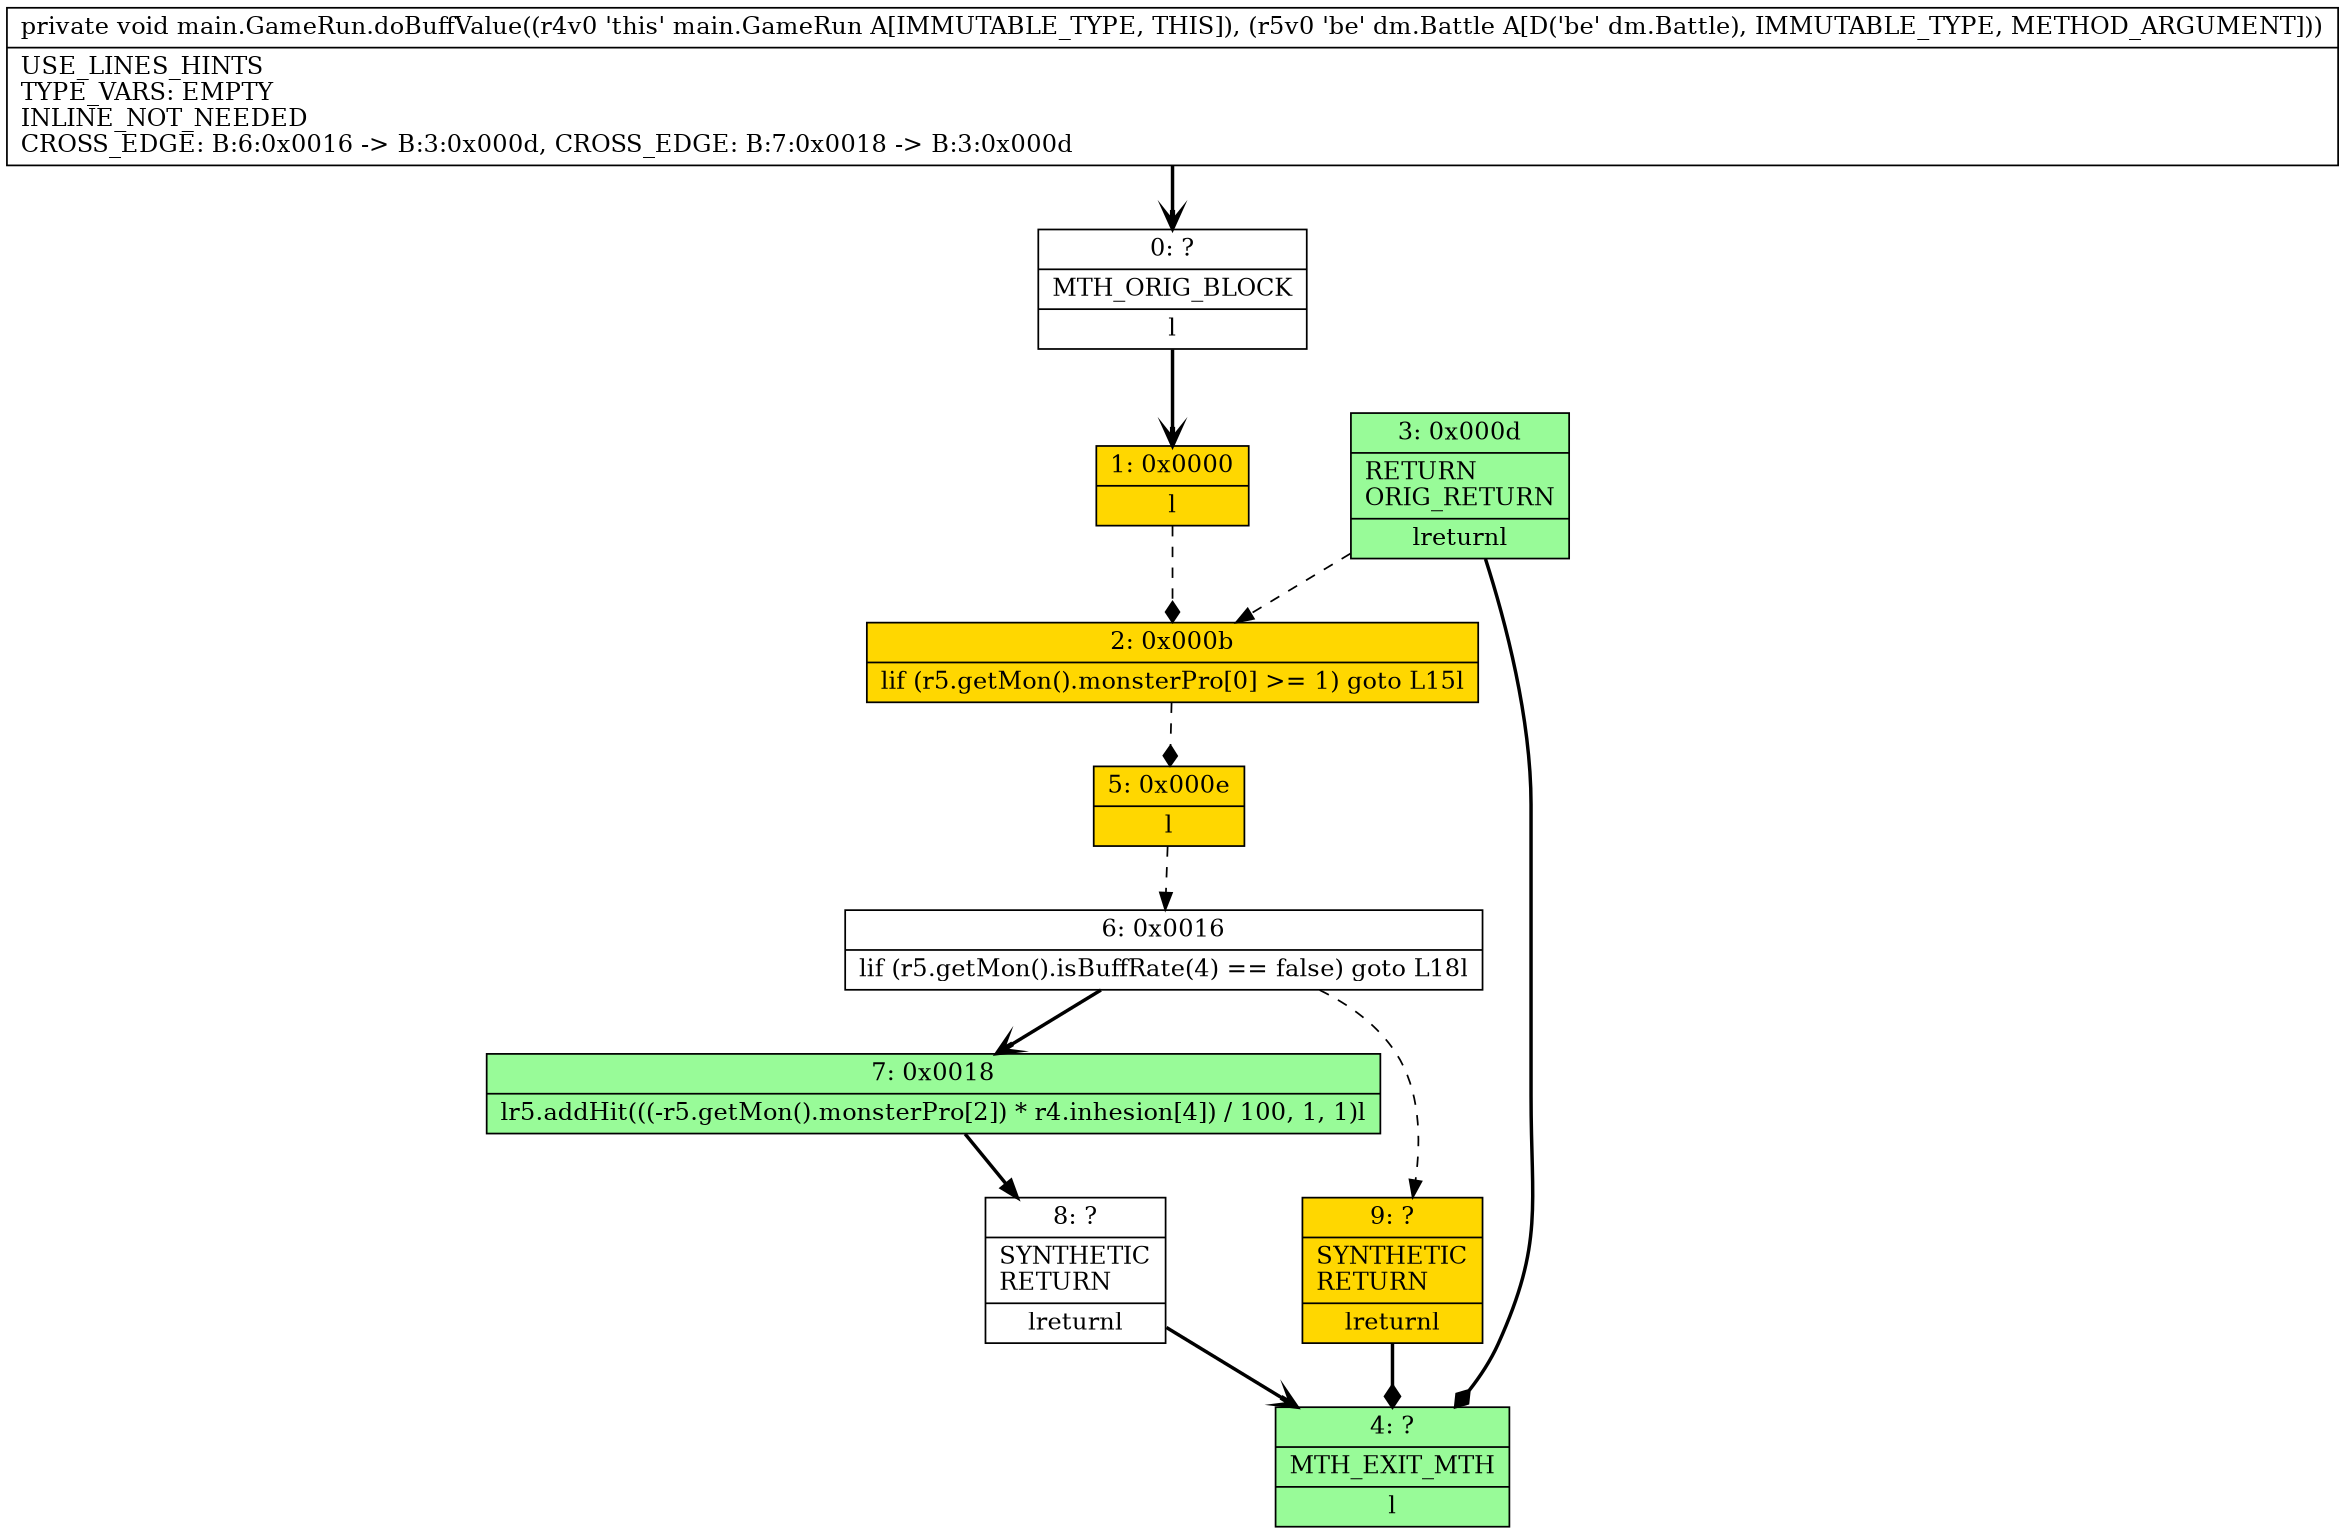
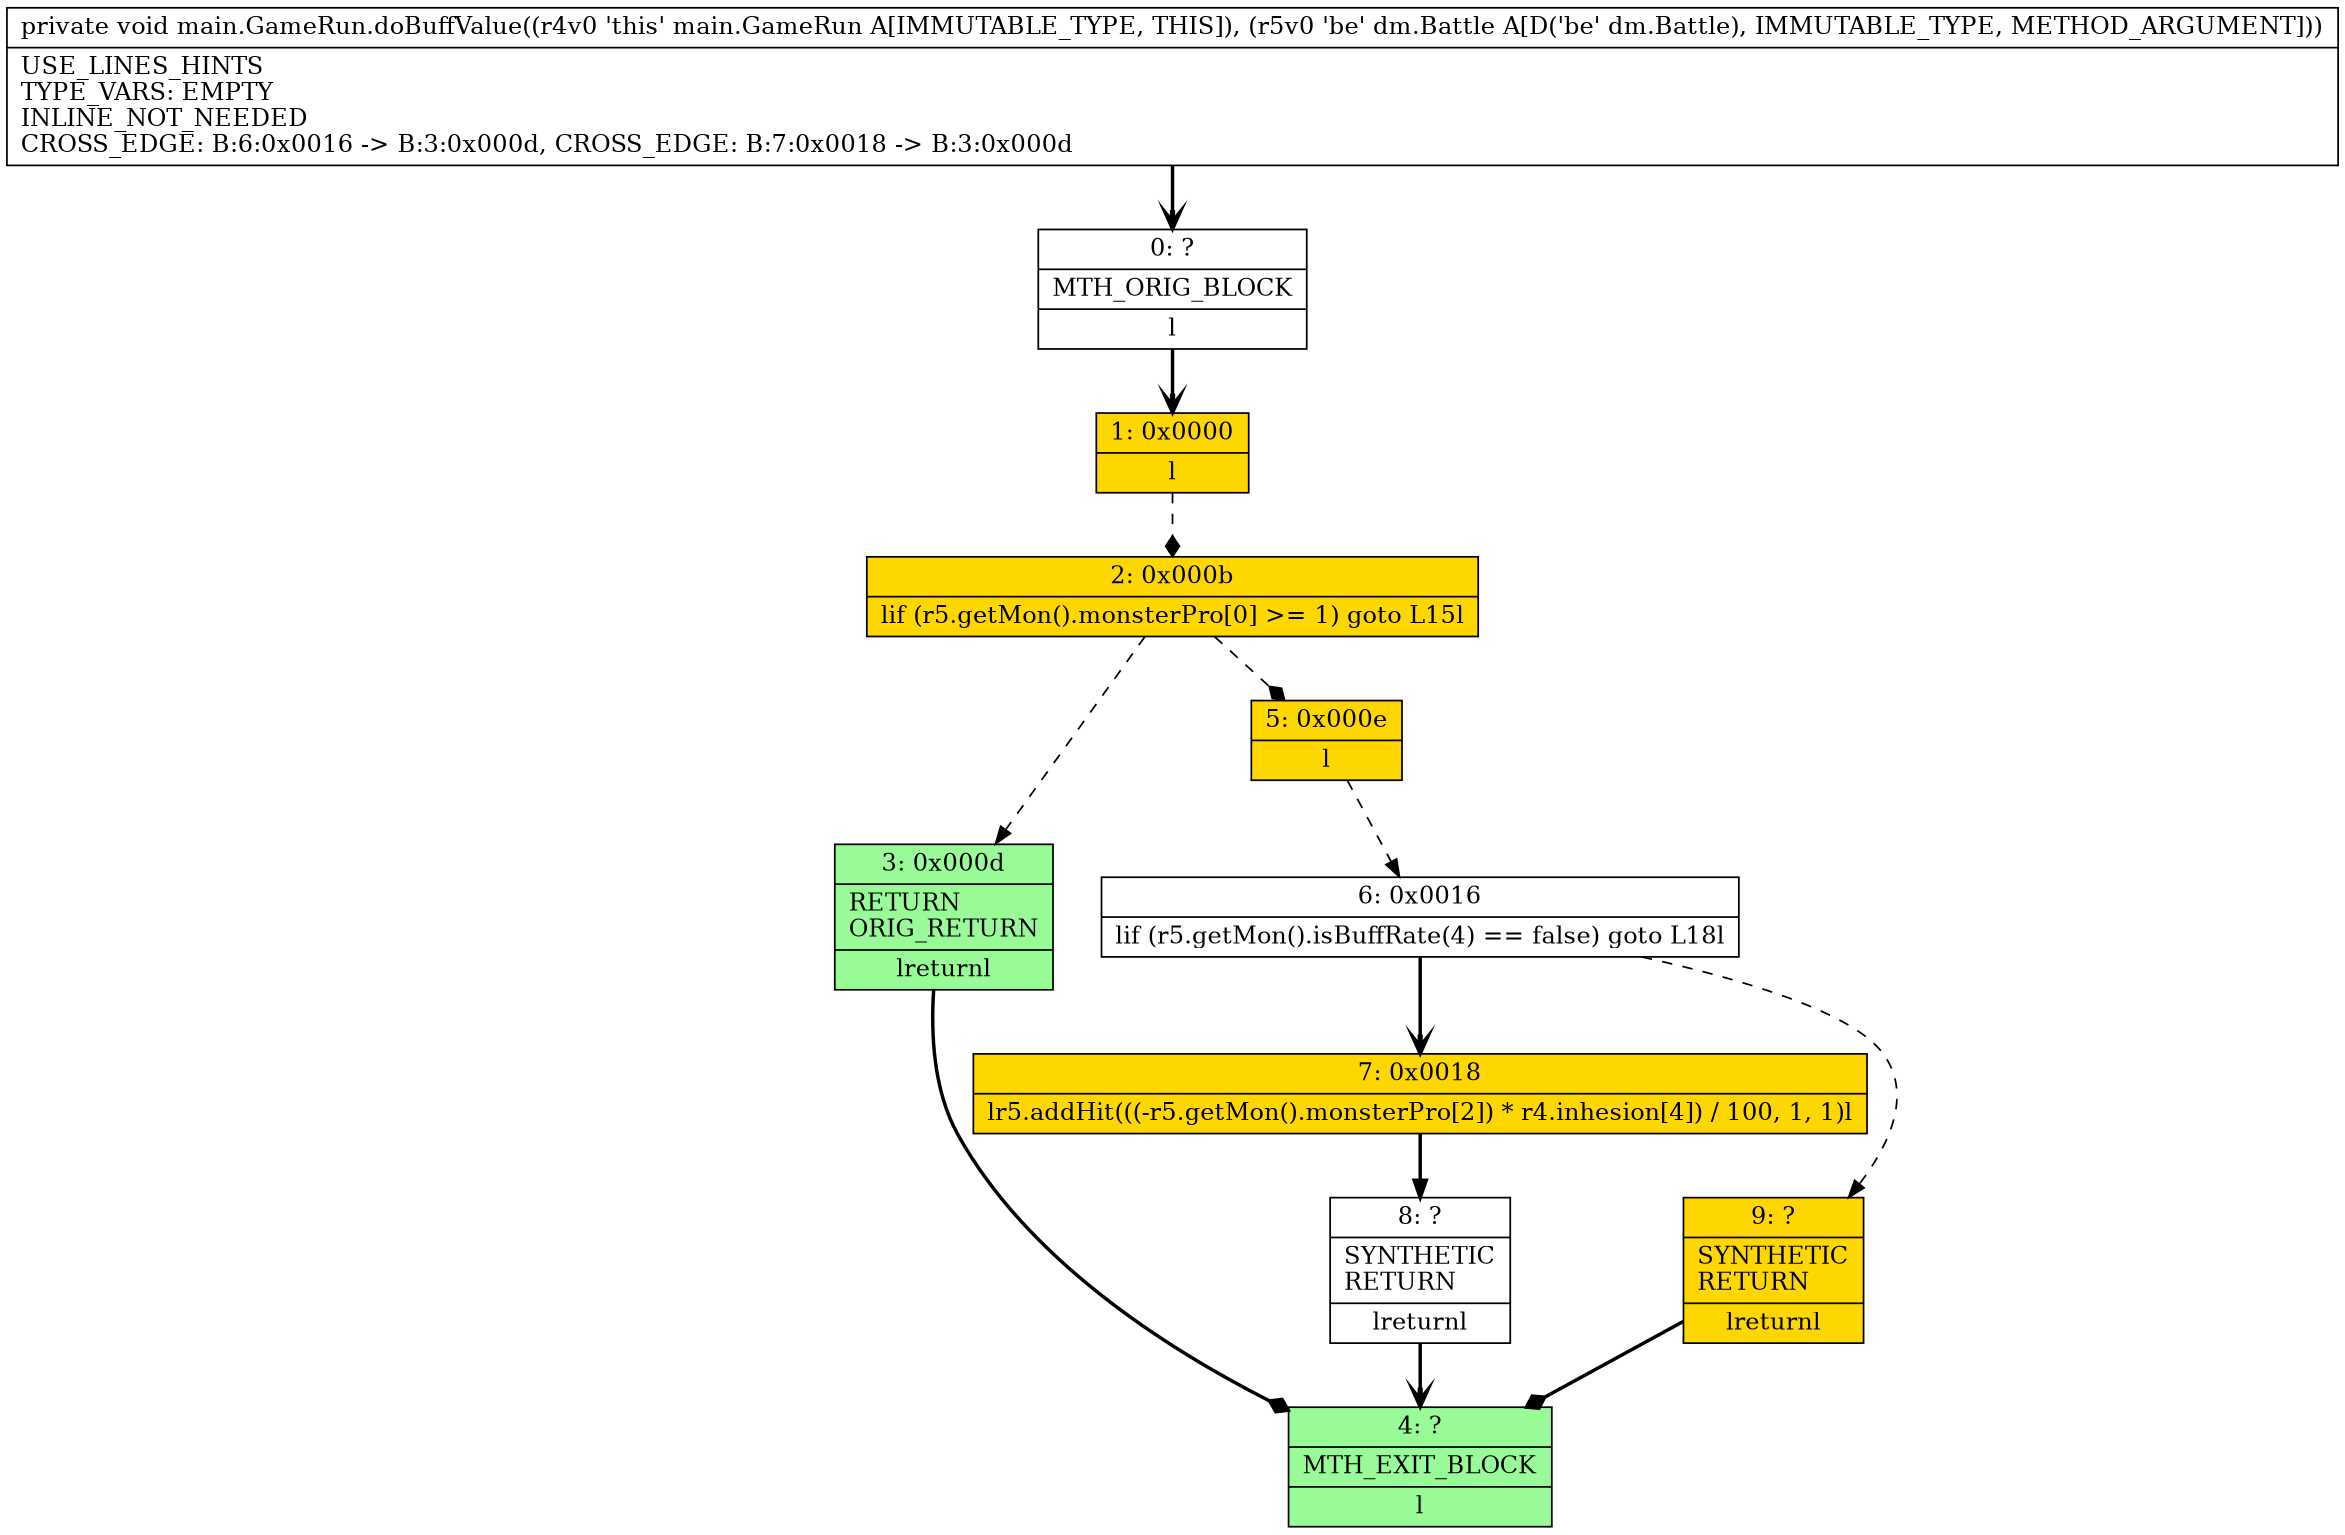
edge "3: 0x000d" -> "2: 0x000b": reversed
node "7: 0x0018": fillcolor palegreen -> gold
node "4: ?": text "MTH_EXIT_MTH" -> "MTH_EXIT_BLOCK"
